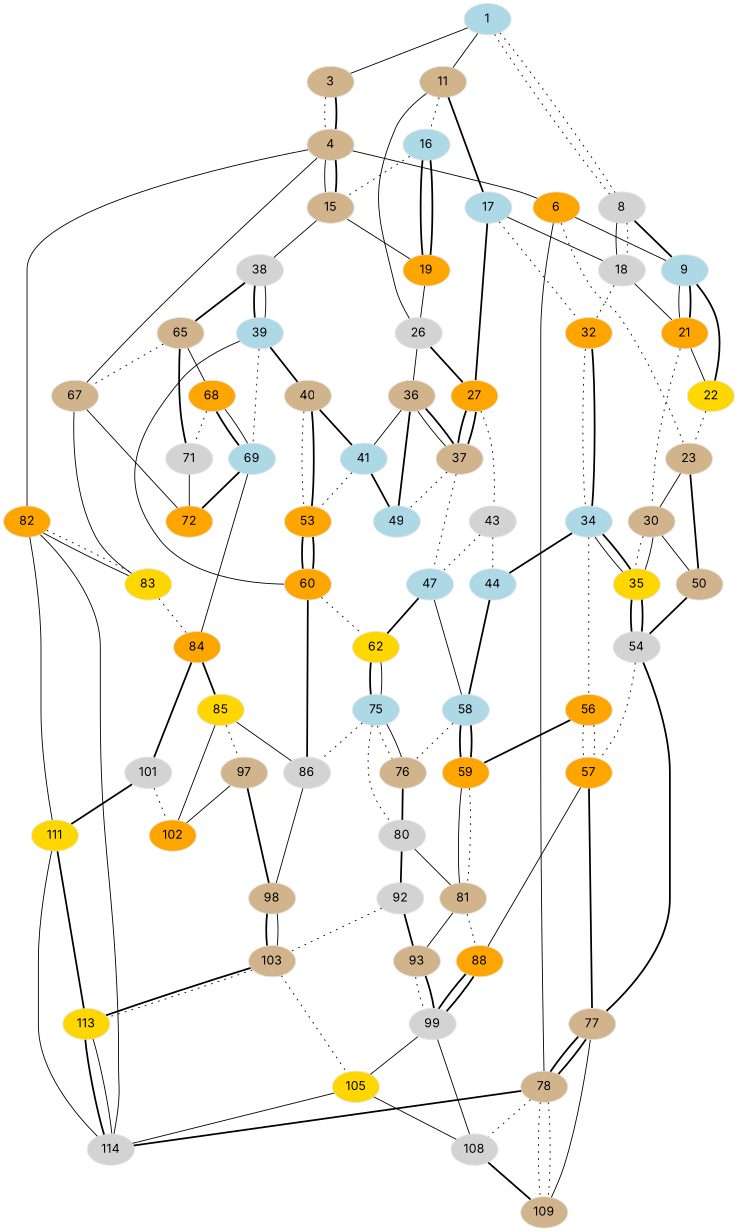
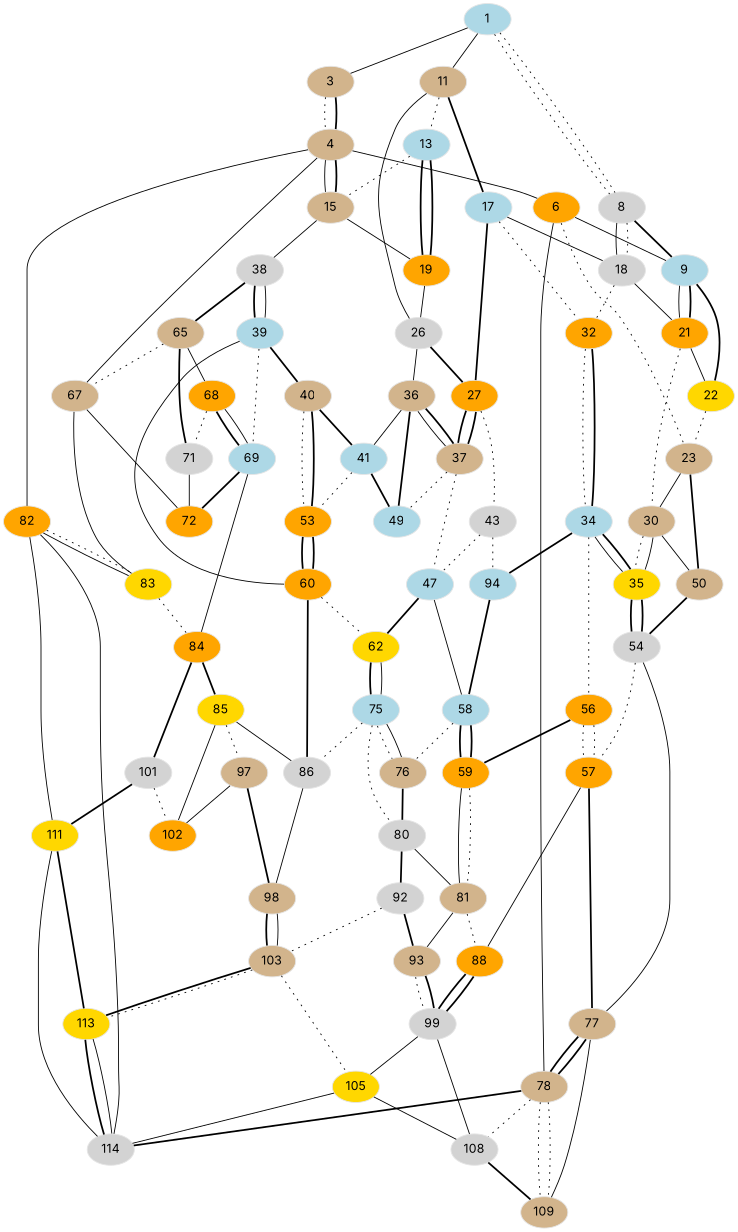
node "16": label "16" -> "13"
node "44": label "44" -> "94"
edge "54" -- "77": style bold -> solid
